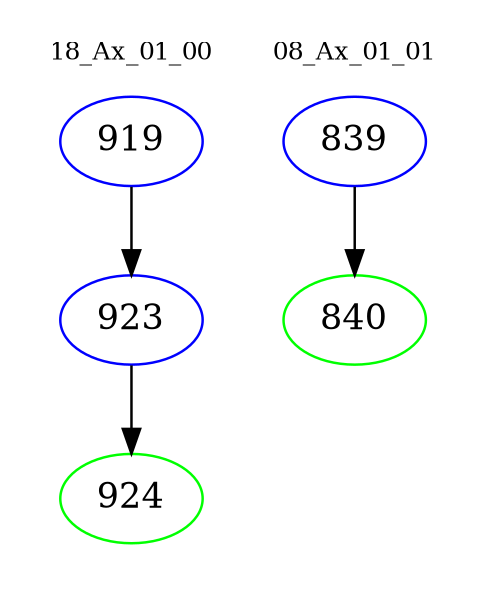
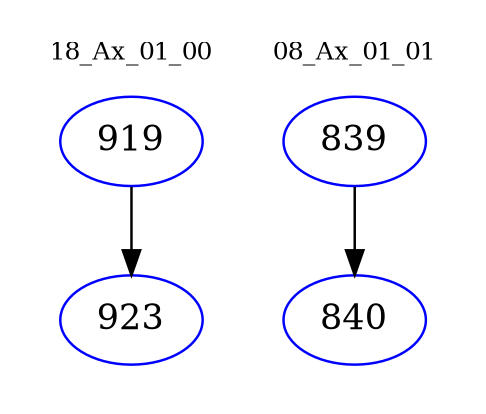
node "840": color green -> blue
node "924": removed
